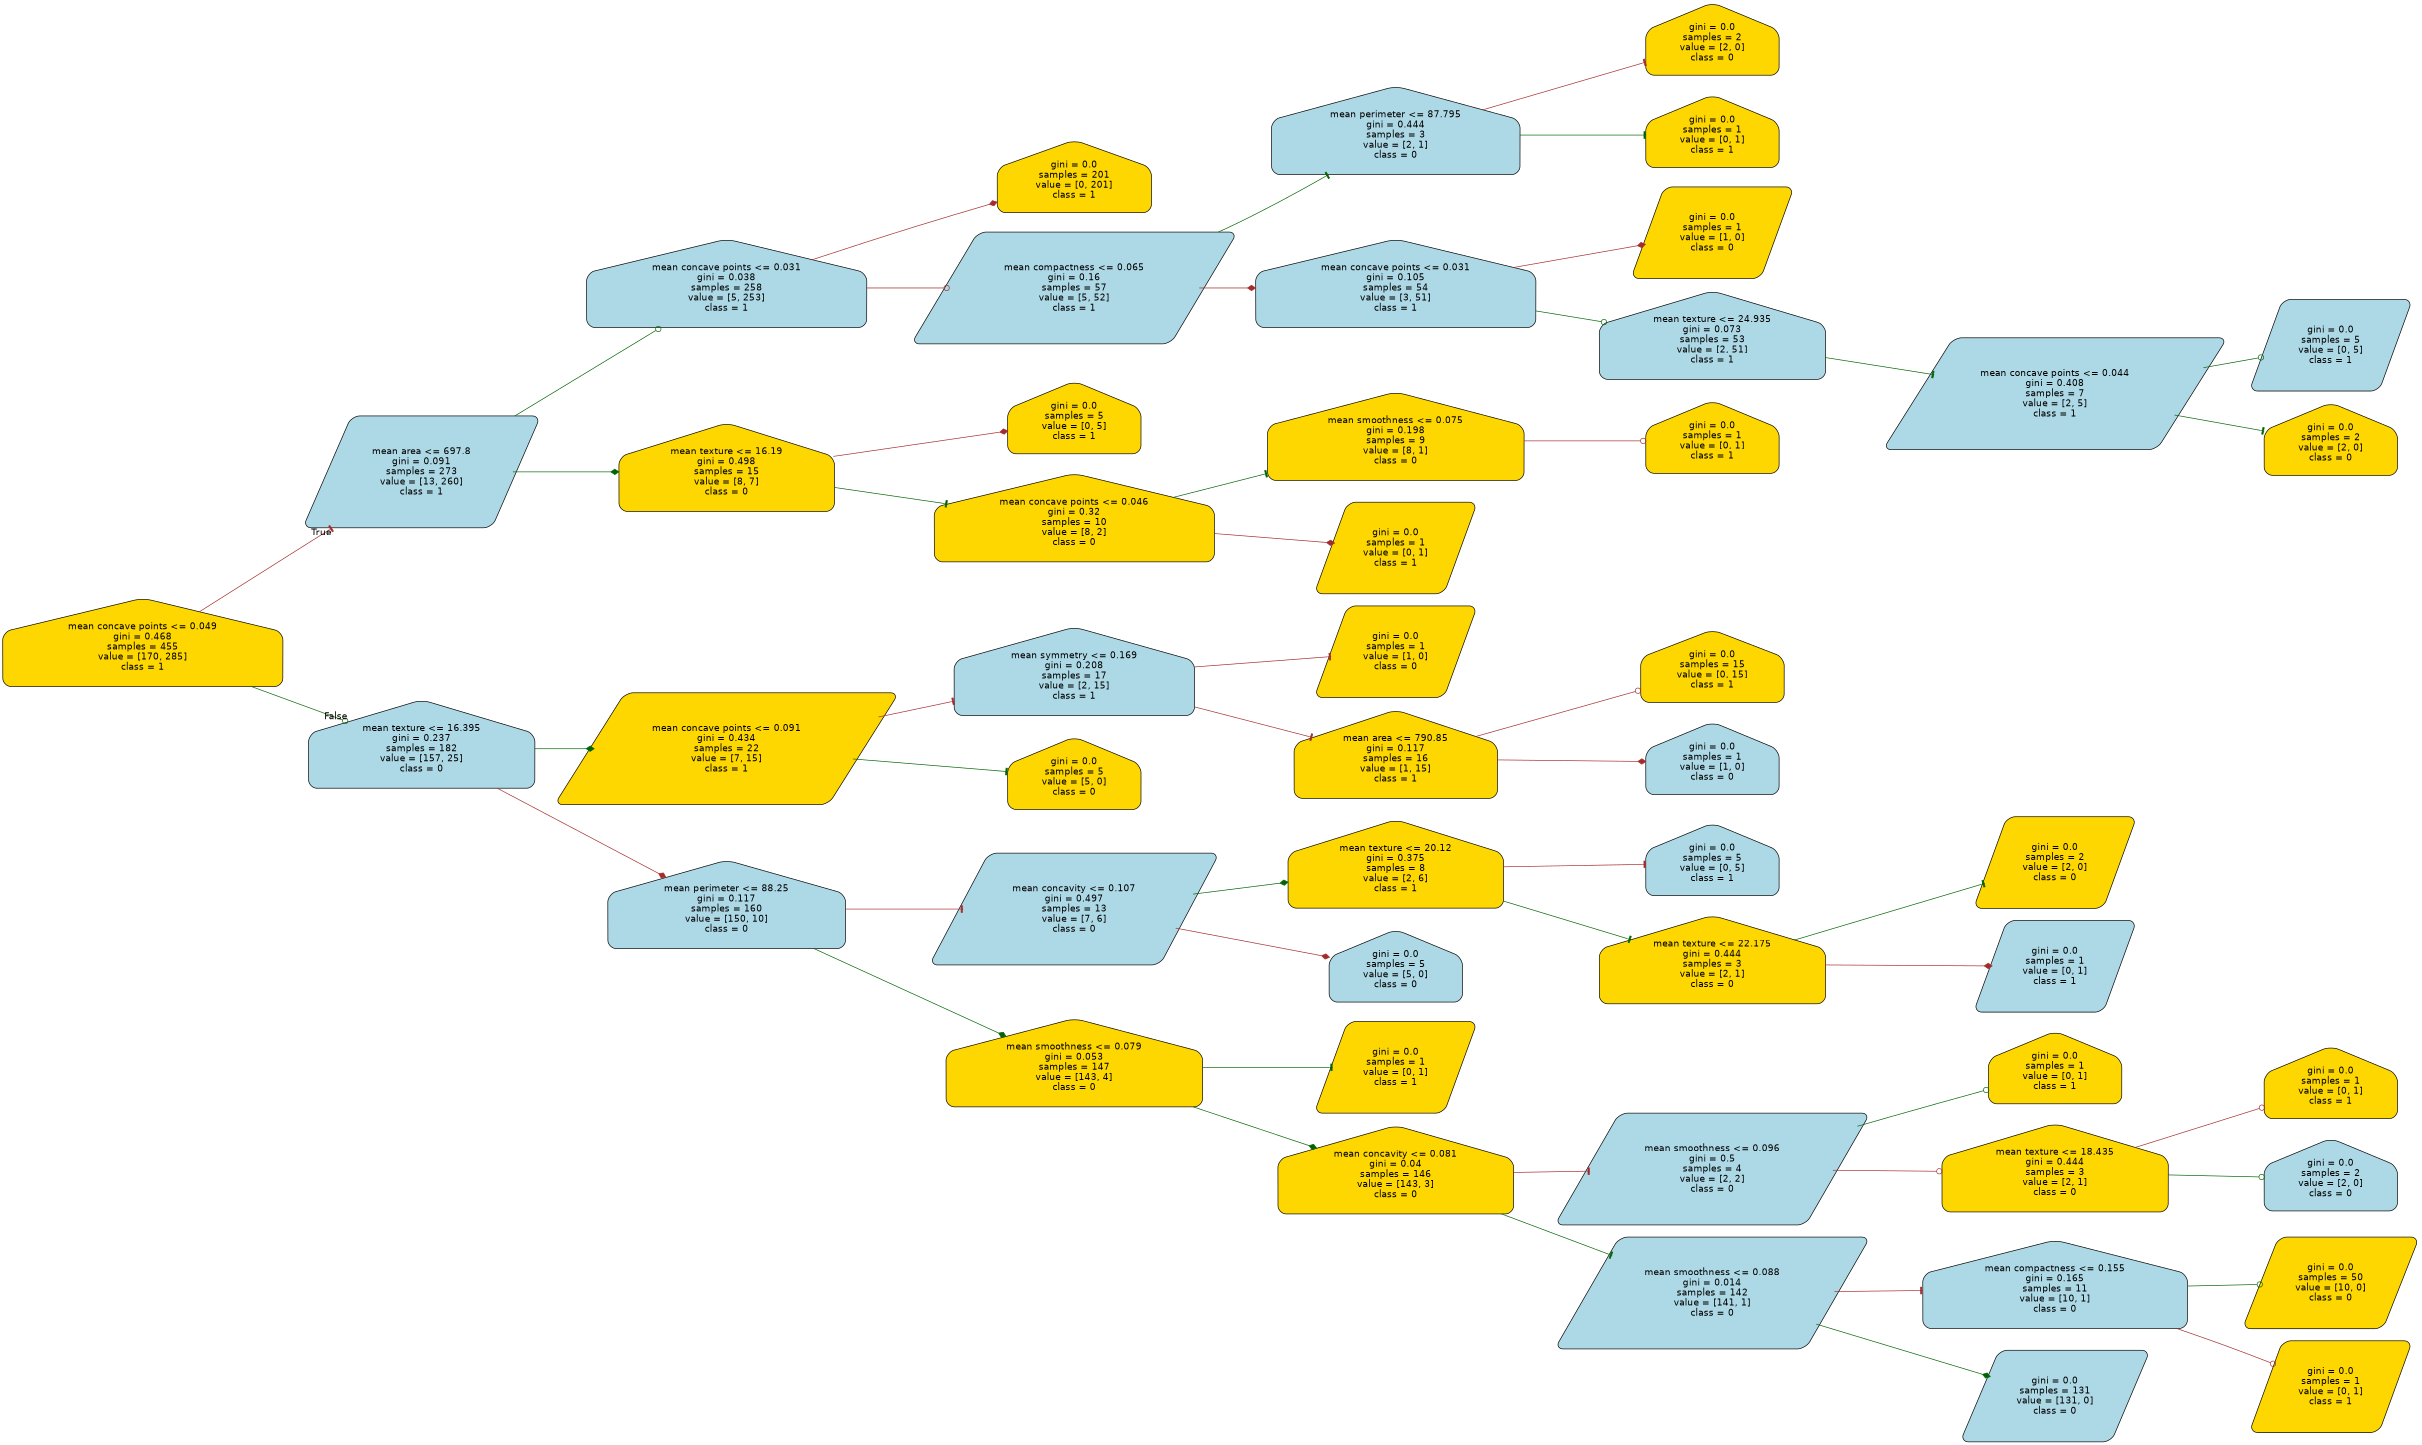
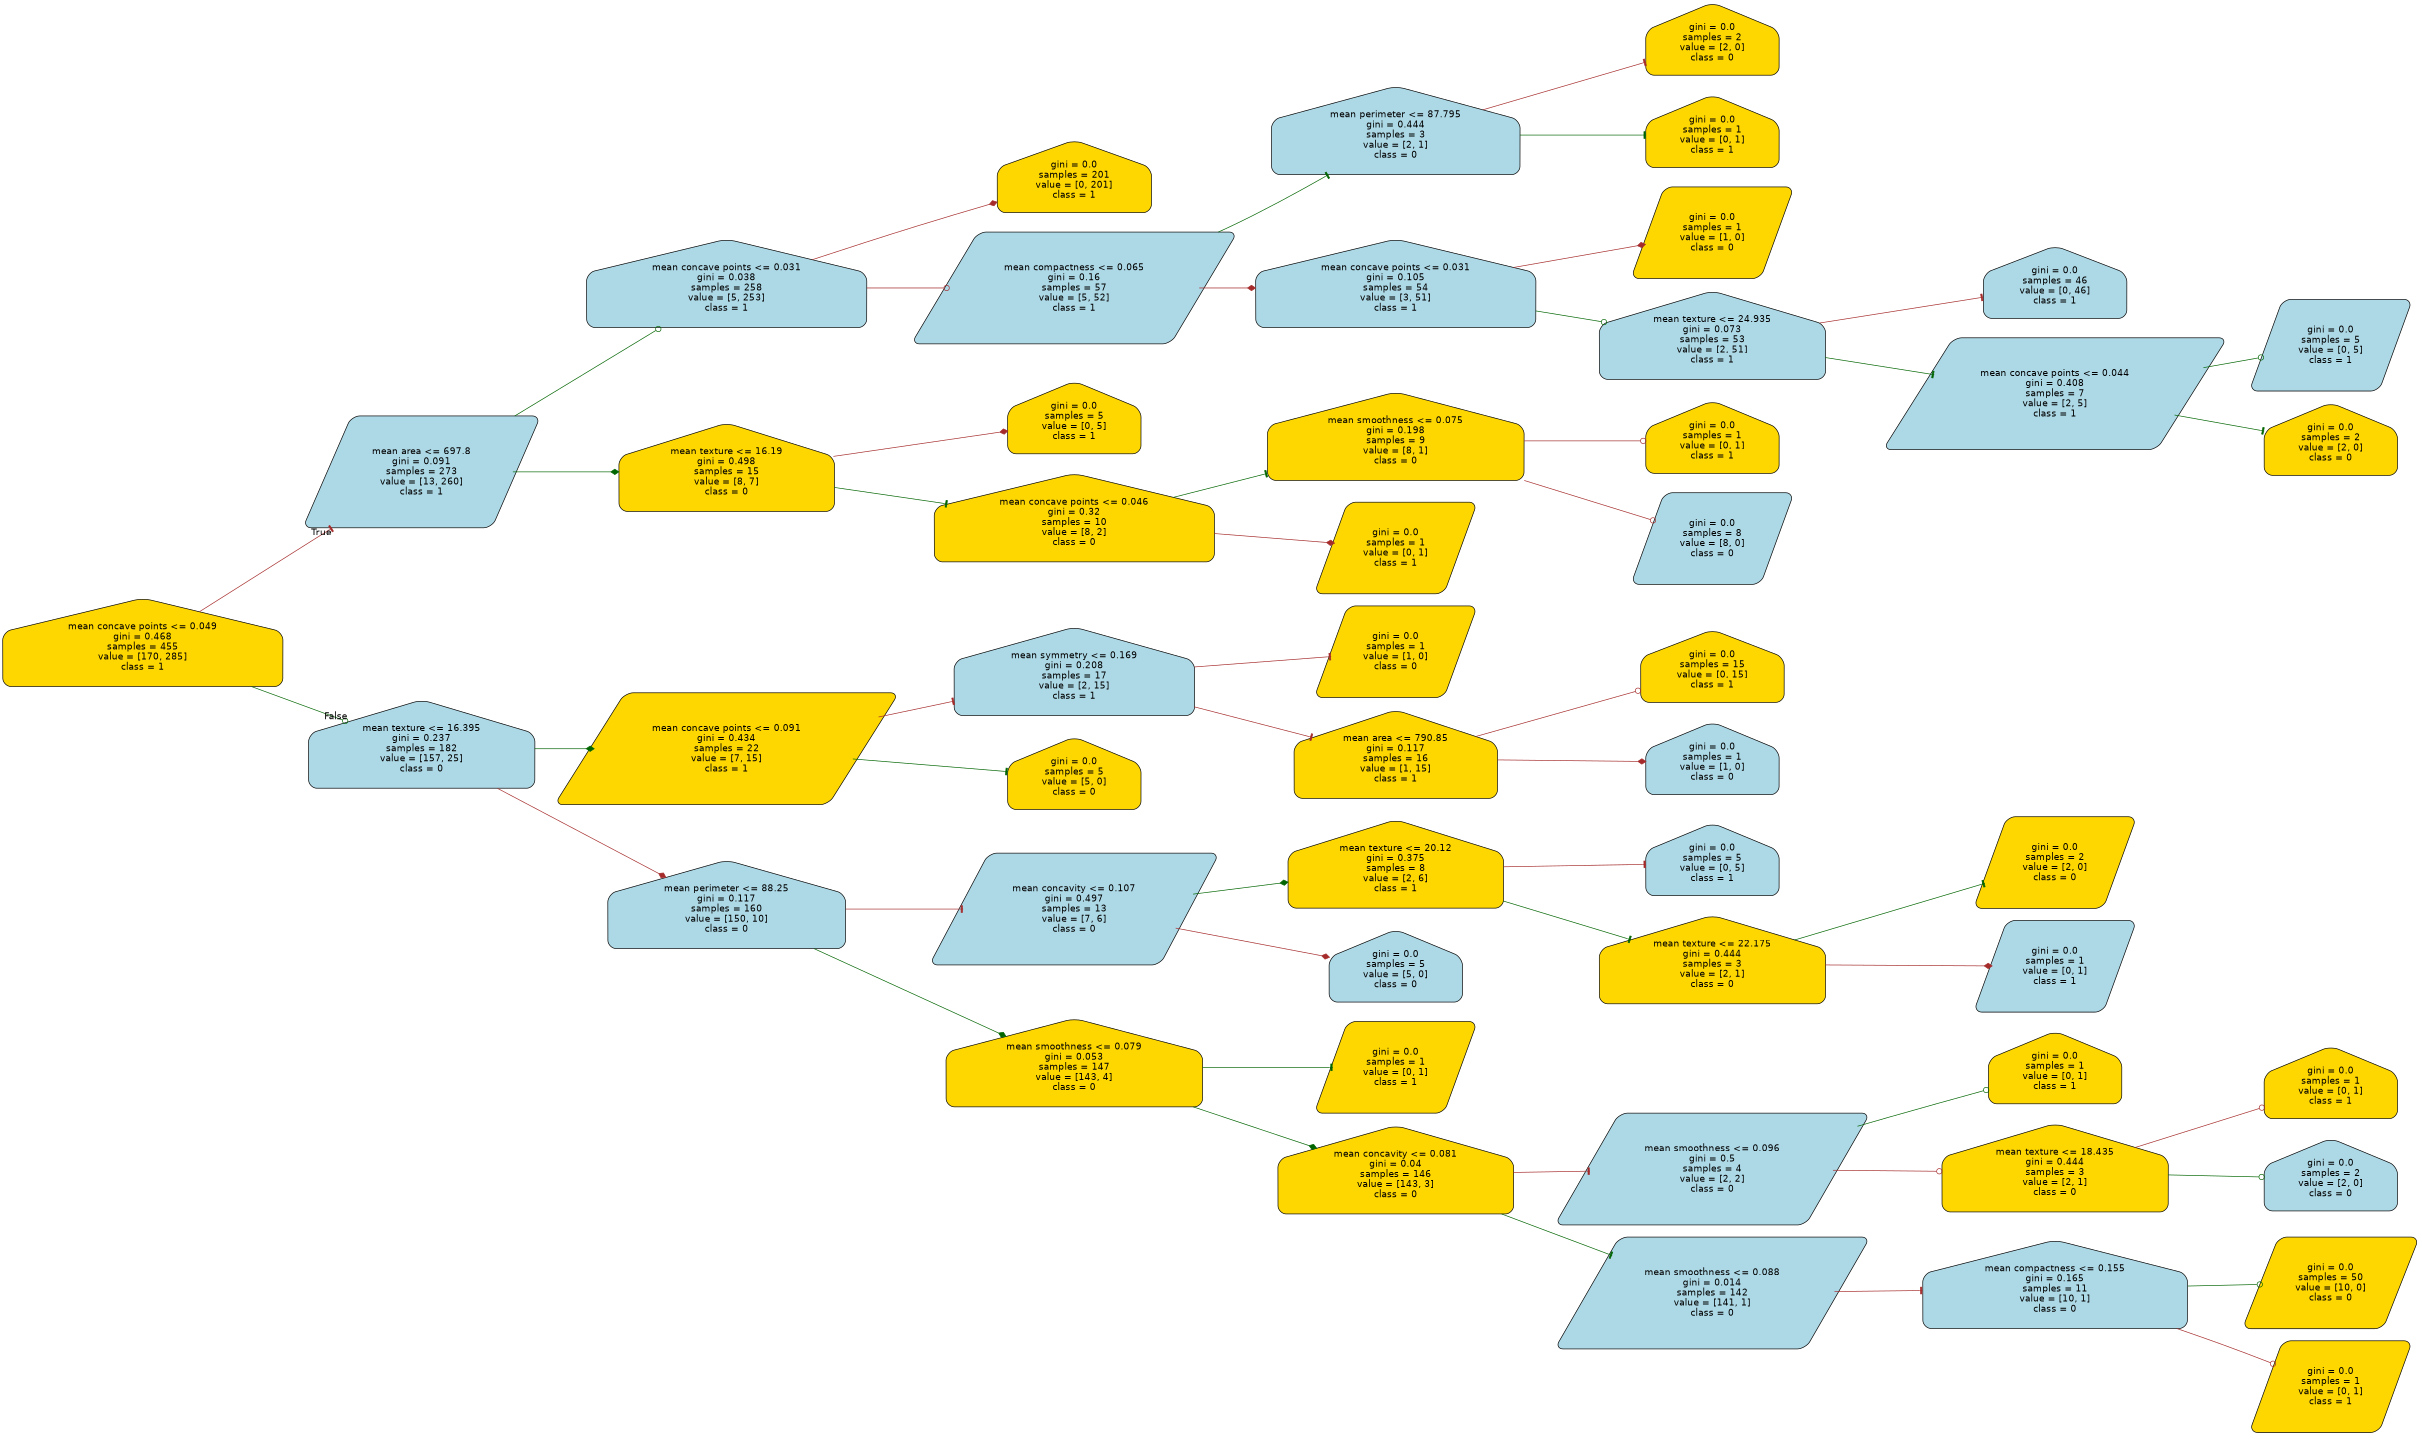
node "gini = 0.0 samples = 46 value = [0, 46] class = 1": added
node "gini = 0.0 samples = 8 value = [8, 0] class = 0": added
node "gini = 0.0 samples = 131 value = [131, 0] class = 0": removed
